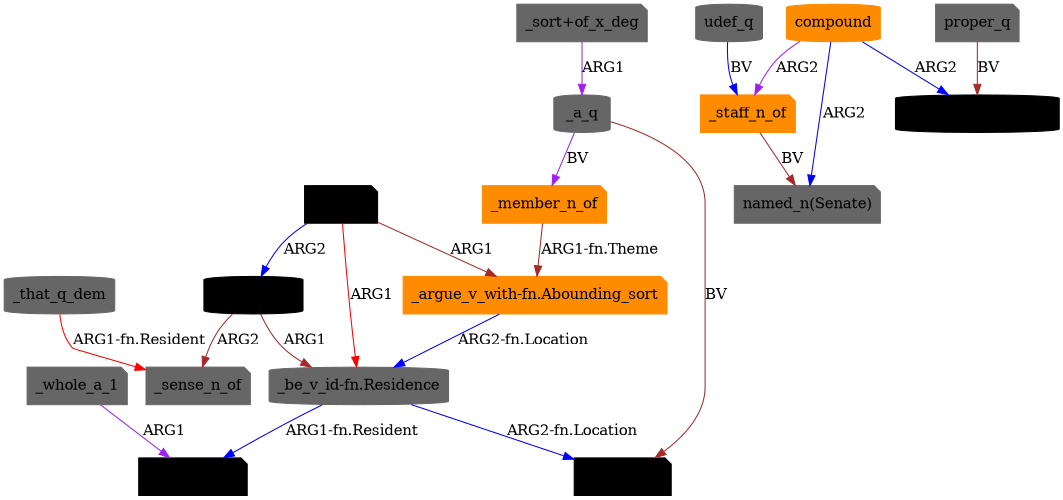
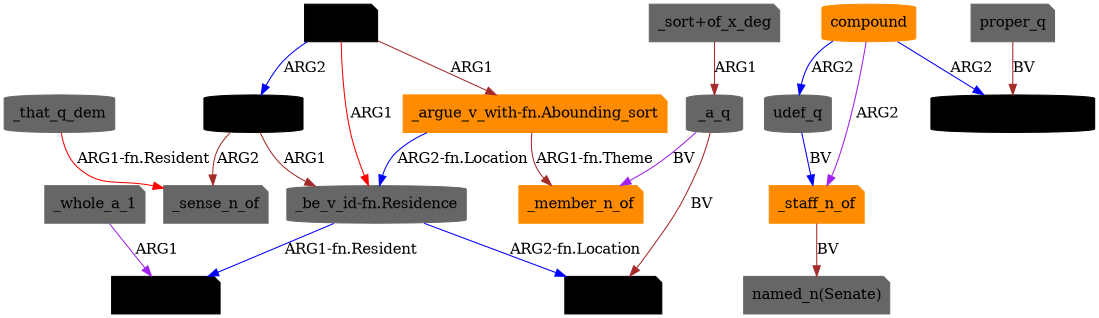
edge "_sort+of_x_deg" -> "_a_q": color purple -> brown
edge "compound" -> "named_n(Senate)": now "compound" -> "udef_q"
edge "_member_n_of" -> "_argue_v_with-fn.Abounding_sort": reversed
